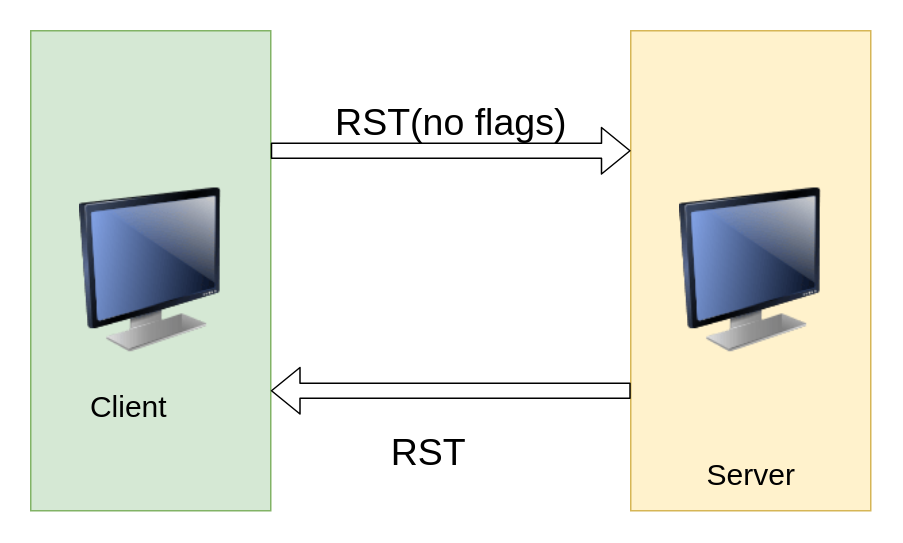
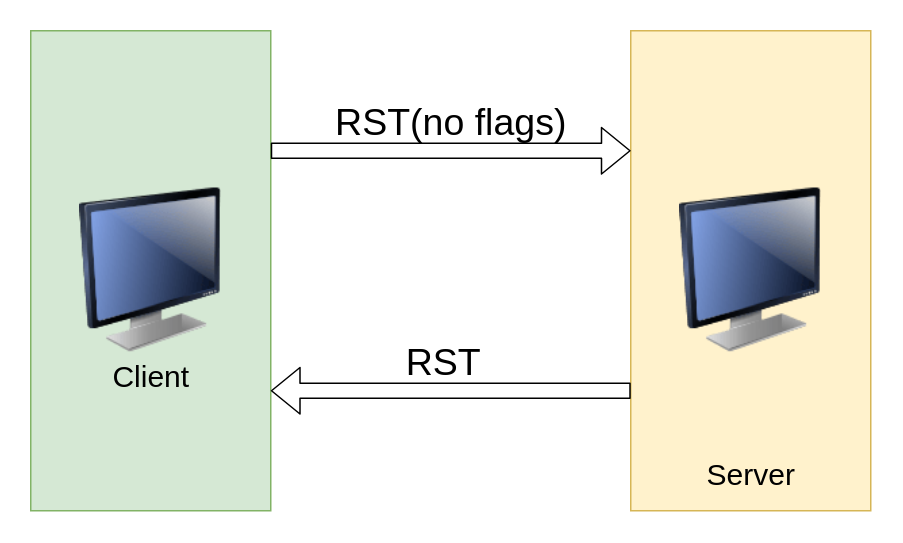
node "Client": moved (128, 406) -> (151, 376)
node "RST": moved (428, 451) -> (443, 361)
